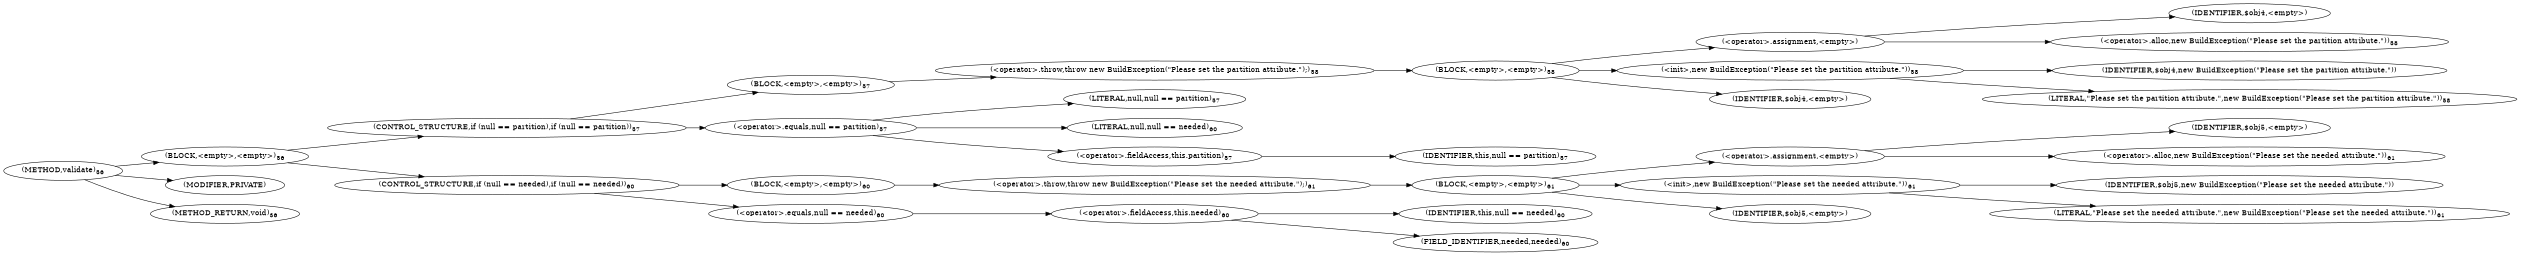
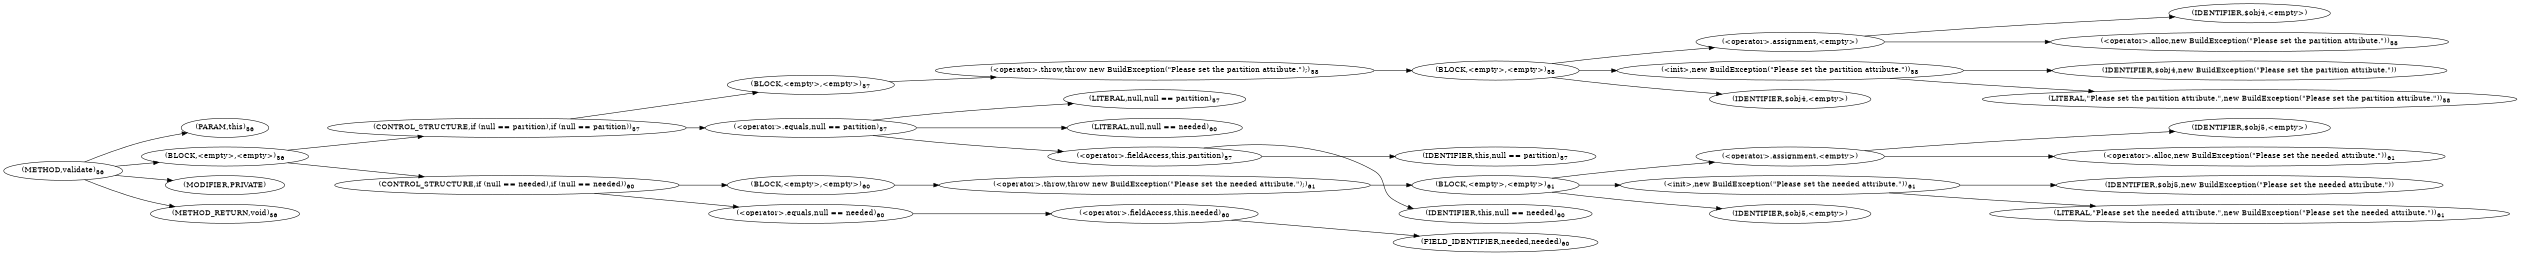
node "(PARAM,this)": added
edge "(<operator>.fieldAccess,this.needed)" -> "(IDENTIFIER,this,null == needed)": now "(<operator>.fieldAccess,this.partition)" -> "(IDENTIFIER,this,null == needed)"
